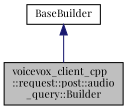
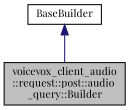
node "voicevox_client_cpp ::request::post::audio _query::Builder": label "voicevox_client_cpp ::request::post::audio _query::Builder" -> "voicevox_client_audio ::request::post::audio _query::Builder"
